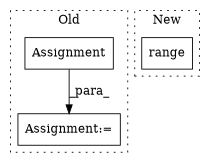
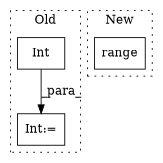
node "Assignment": label "Assignment" -> "Int"
node "Assignment:=": label "Assignment:=" -> "Int:="
